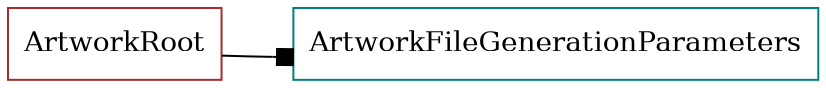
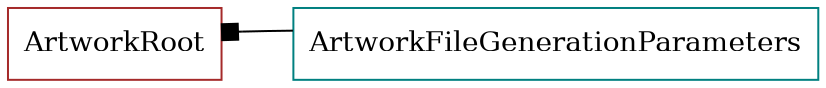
edge "ArtworkRoot" -> "ArtworkFileGenerationParameters": reversed
